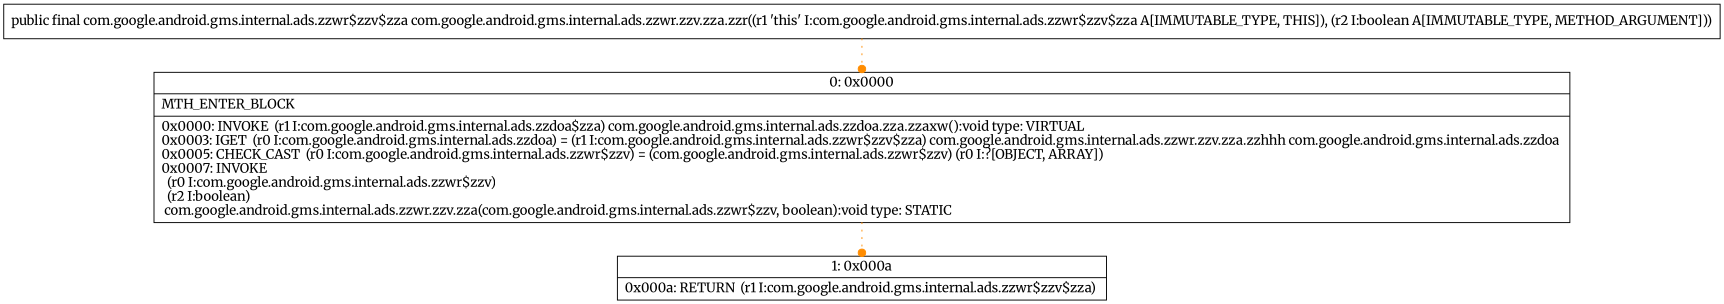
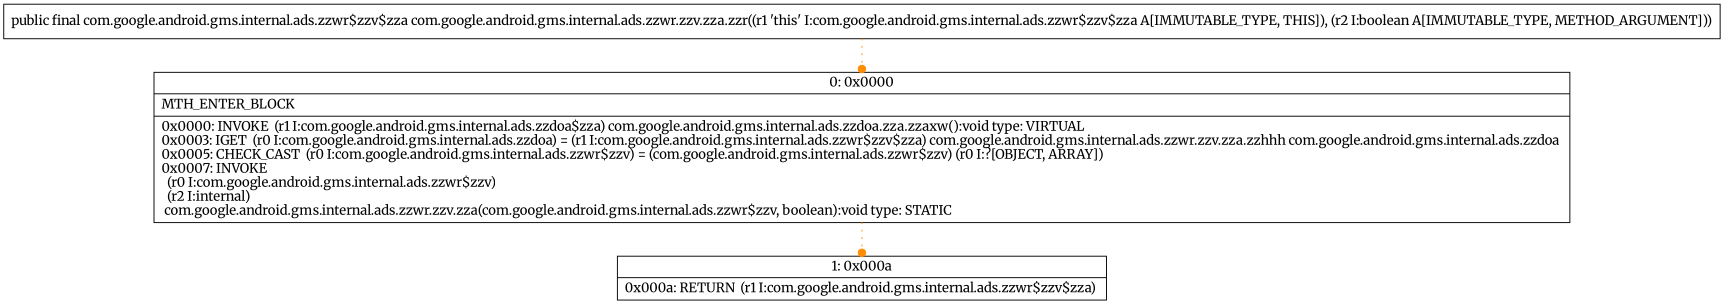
node "0: 0x0000": text "(r2 I:boolean)" -> "(r2 I:internal)"
